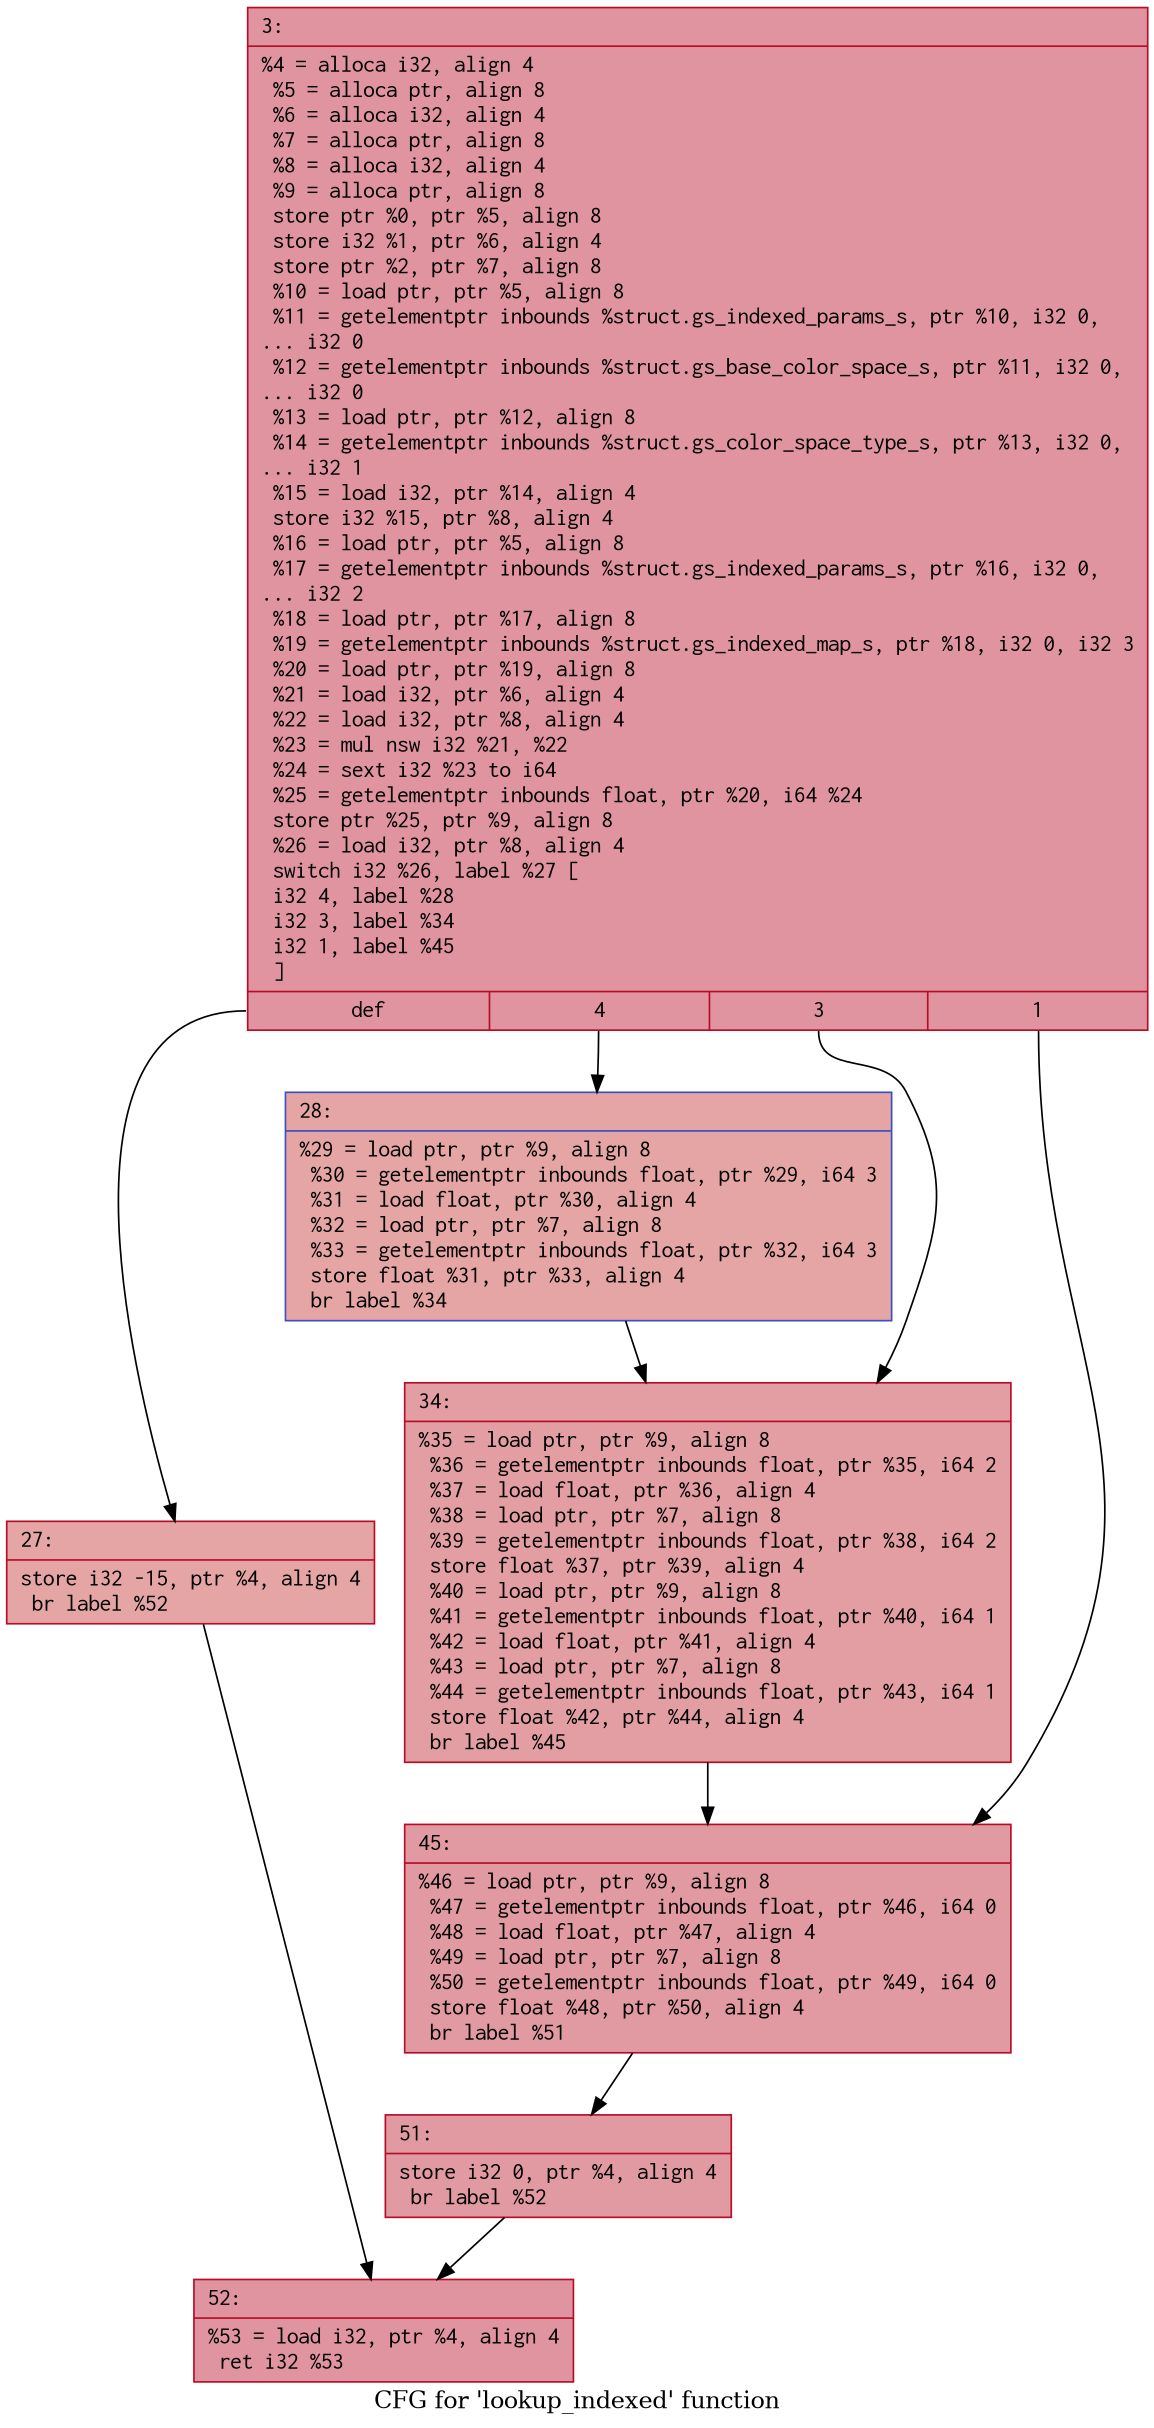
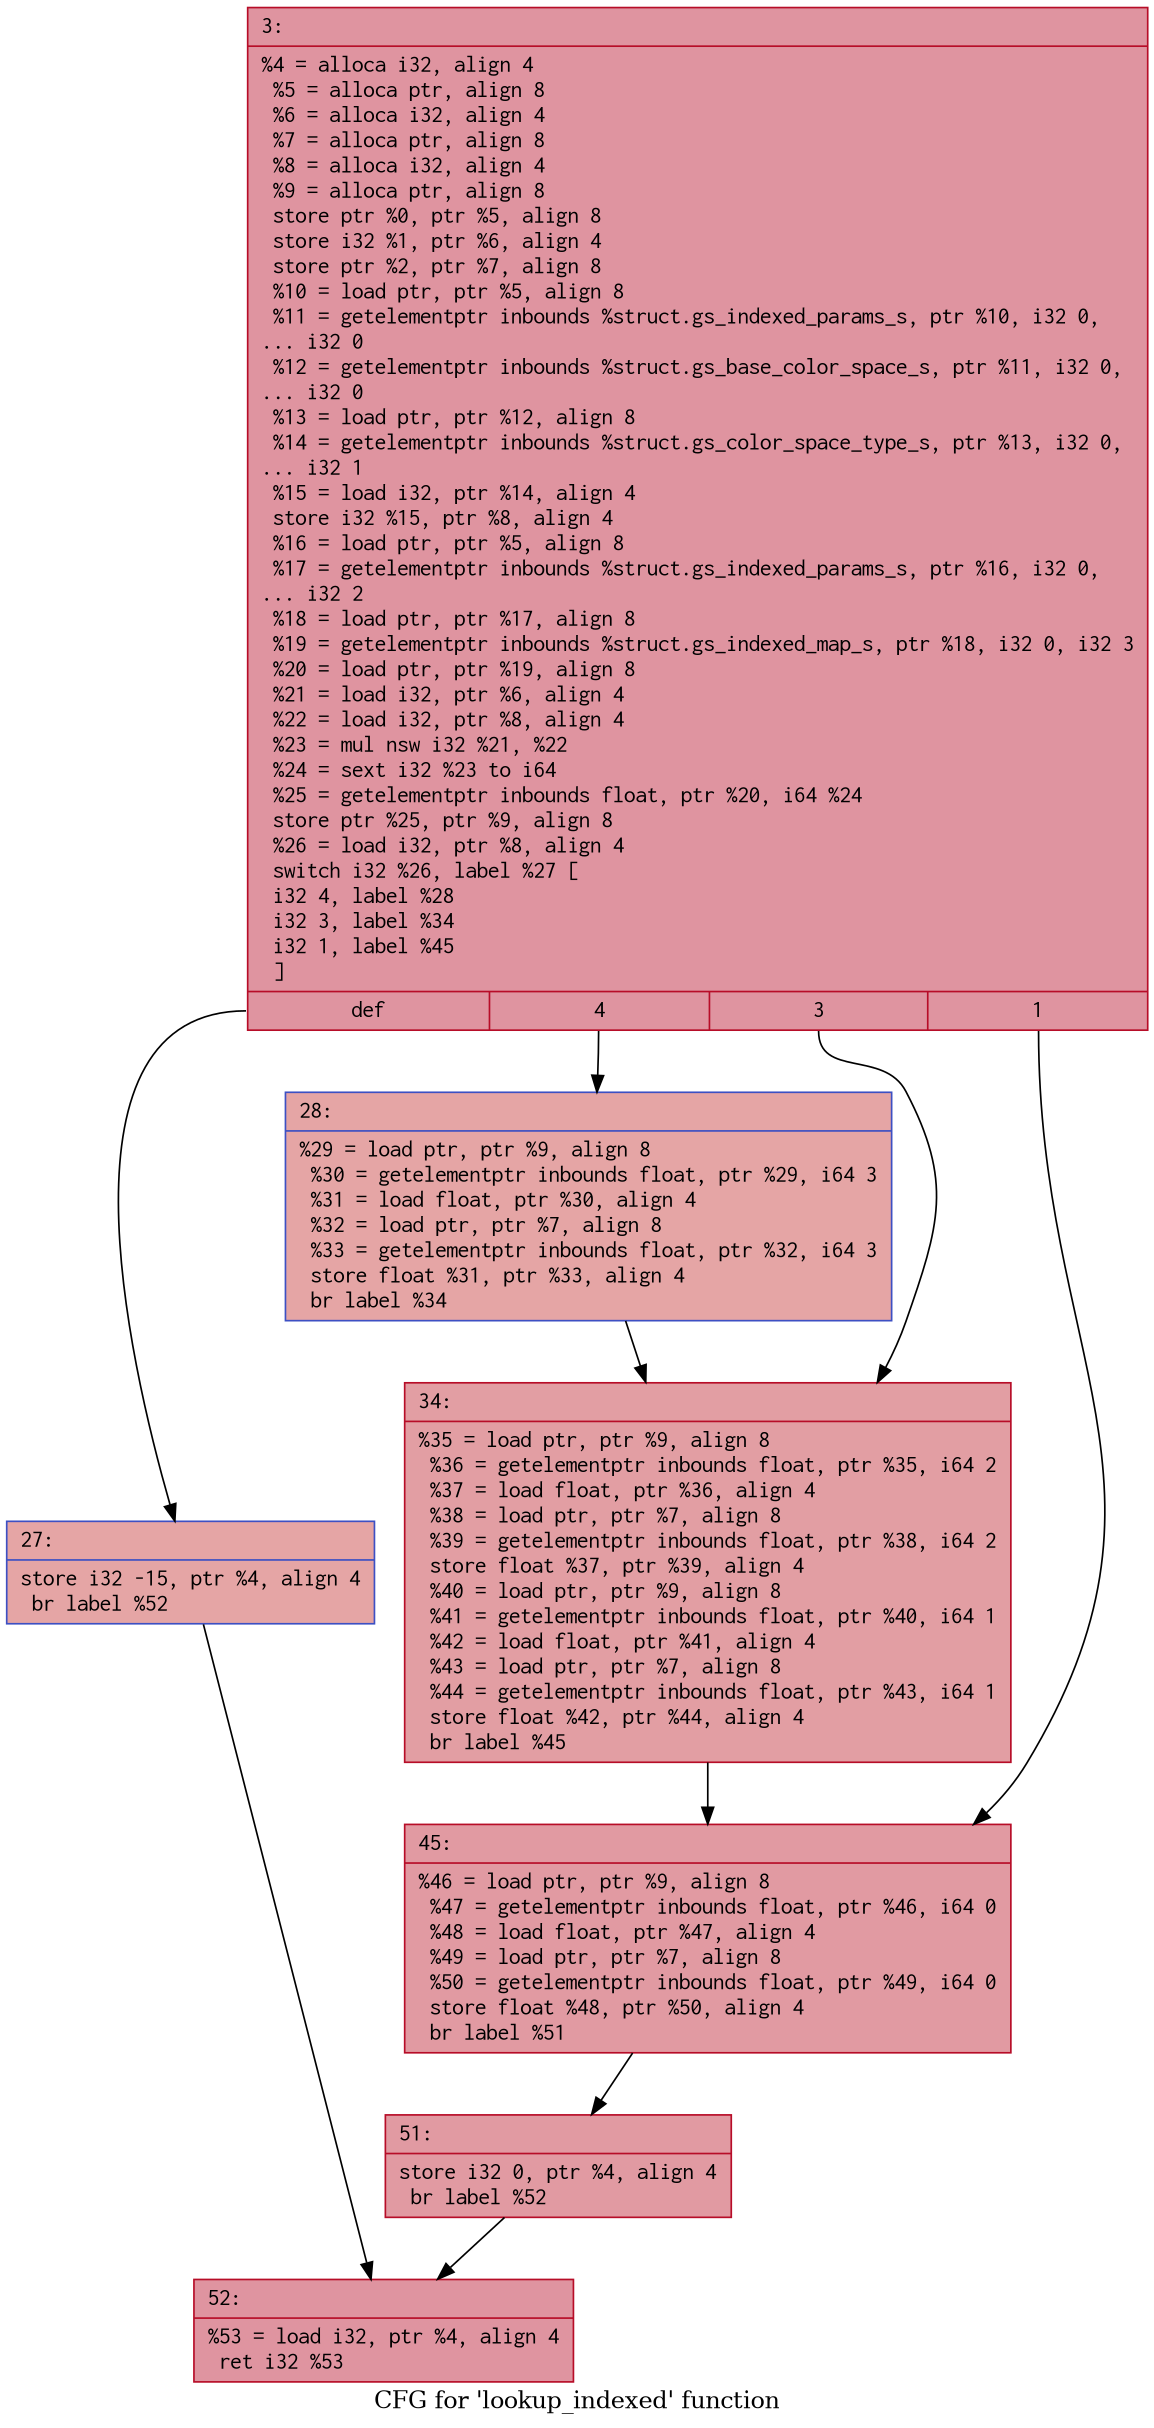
node "27:": color #b70d28ff -> #3d50c3ff
